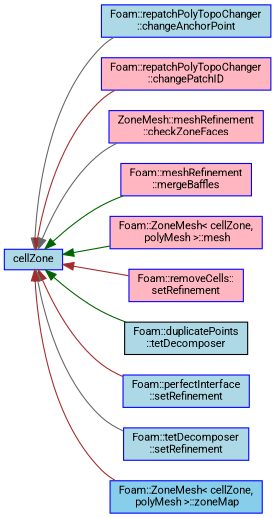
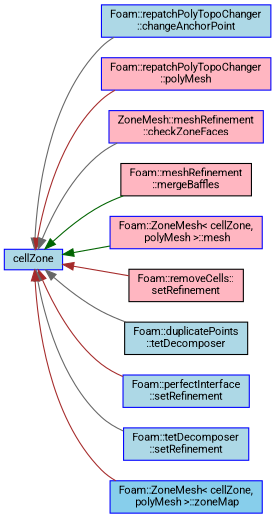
node "Foam::repatchPolyTopoChanger ::changePatchID": label "Foam::repatchPolyTopoChanger ::changePatchID" -> "Foam::repatchPolyTopoChanger ::polyMesh"
node "Foam::meshRefinement ::mergeBaffles": color blue -> black
node "Foam::removeCells:: setRefinement": color blue -> black
edge "Foam::duplicatePoints ::tetDecomposer" -> "cellZone": color darkgreen -> gray40
